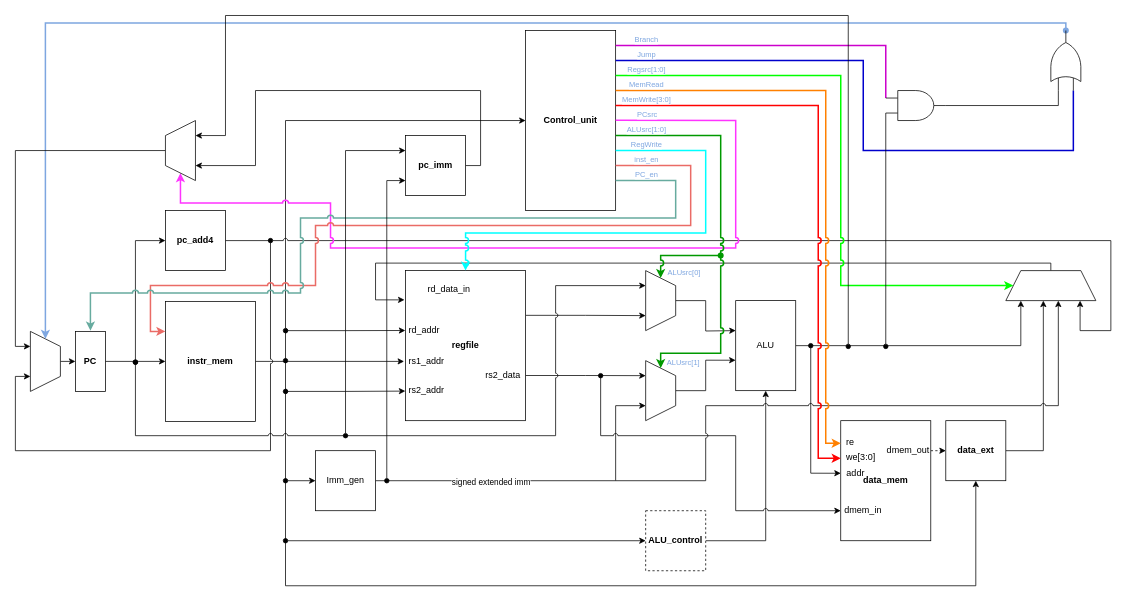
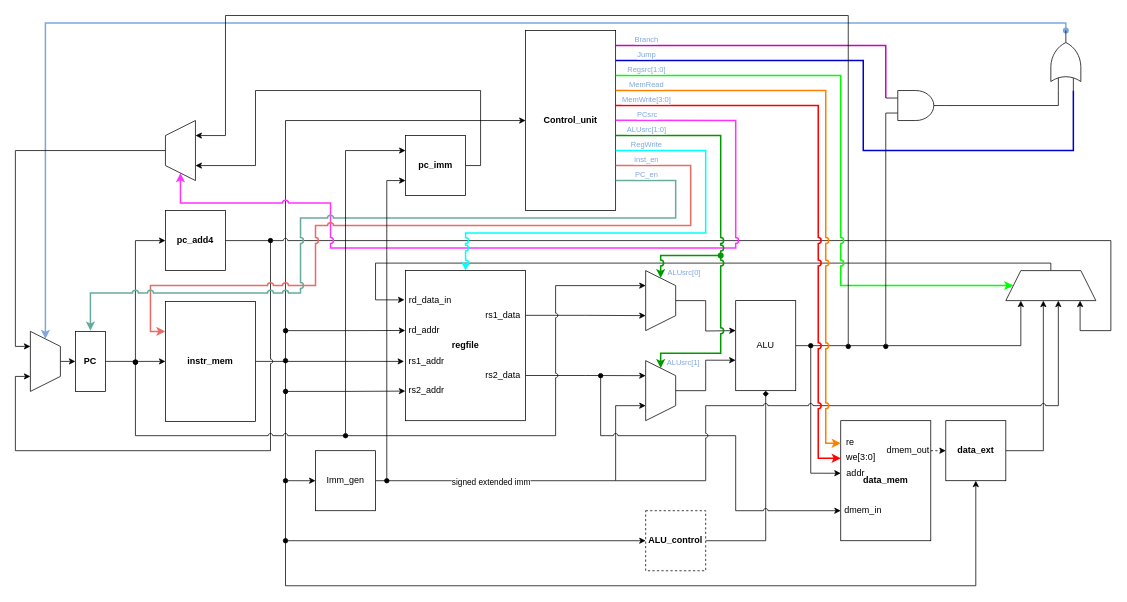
node "rd_data_in": moved (449, 289) -> (430, 300)
node "rs1_data": added
edge "ALU_control" -> "ALU": arrowhead classic -> diamond
